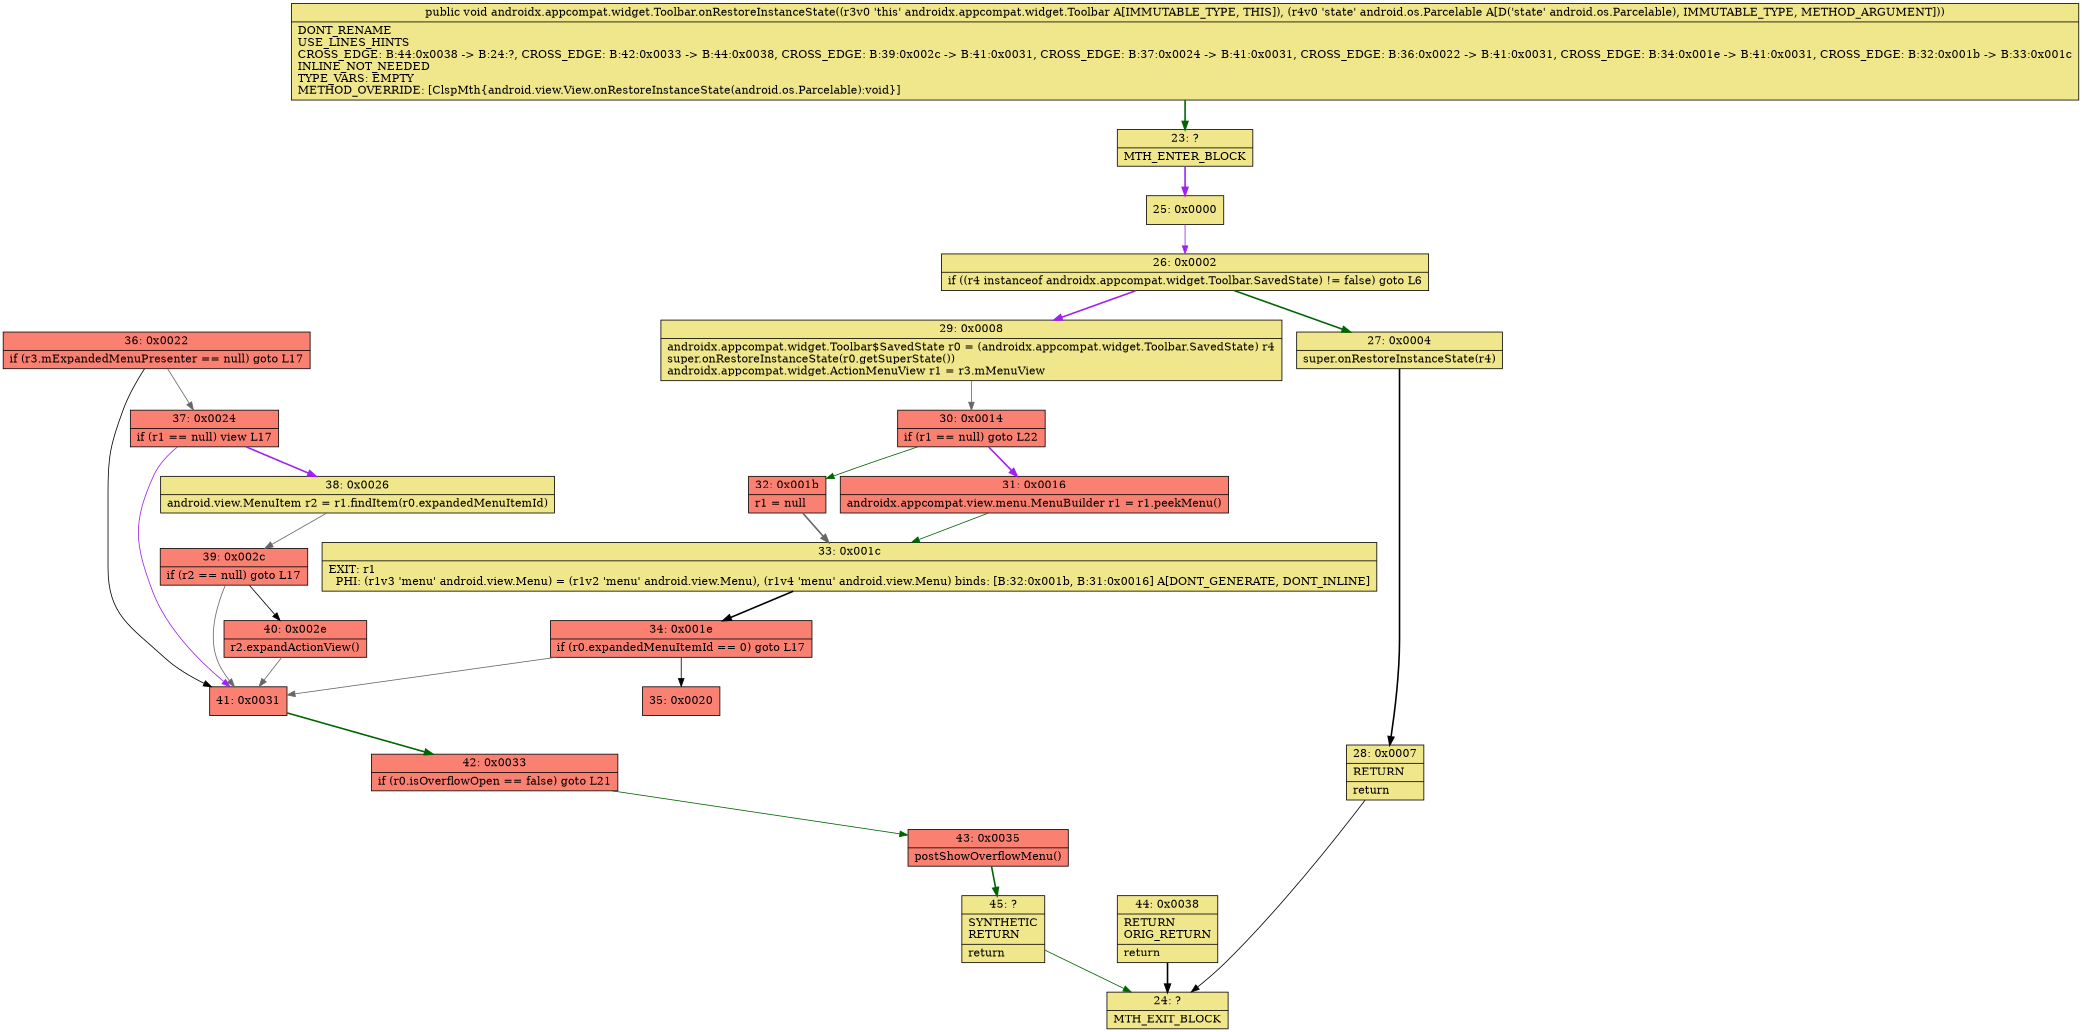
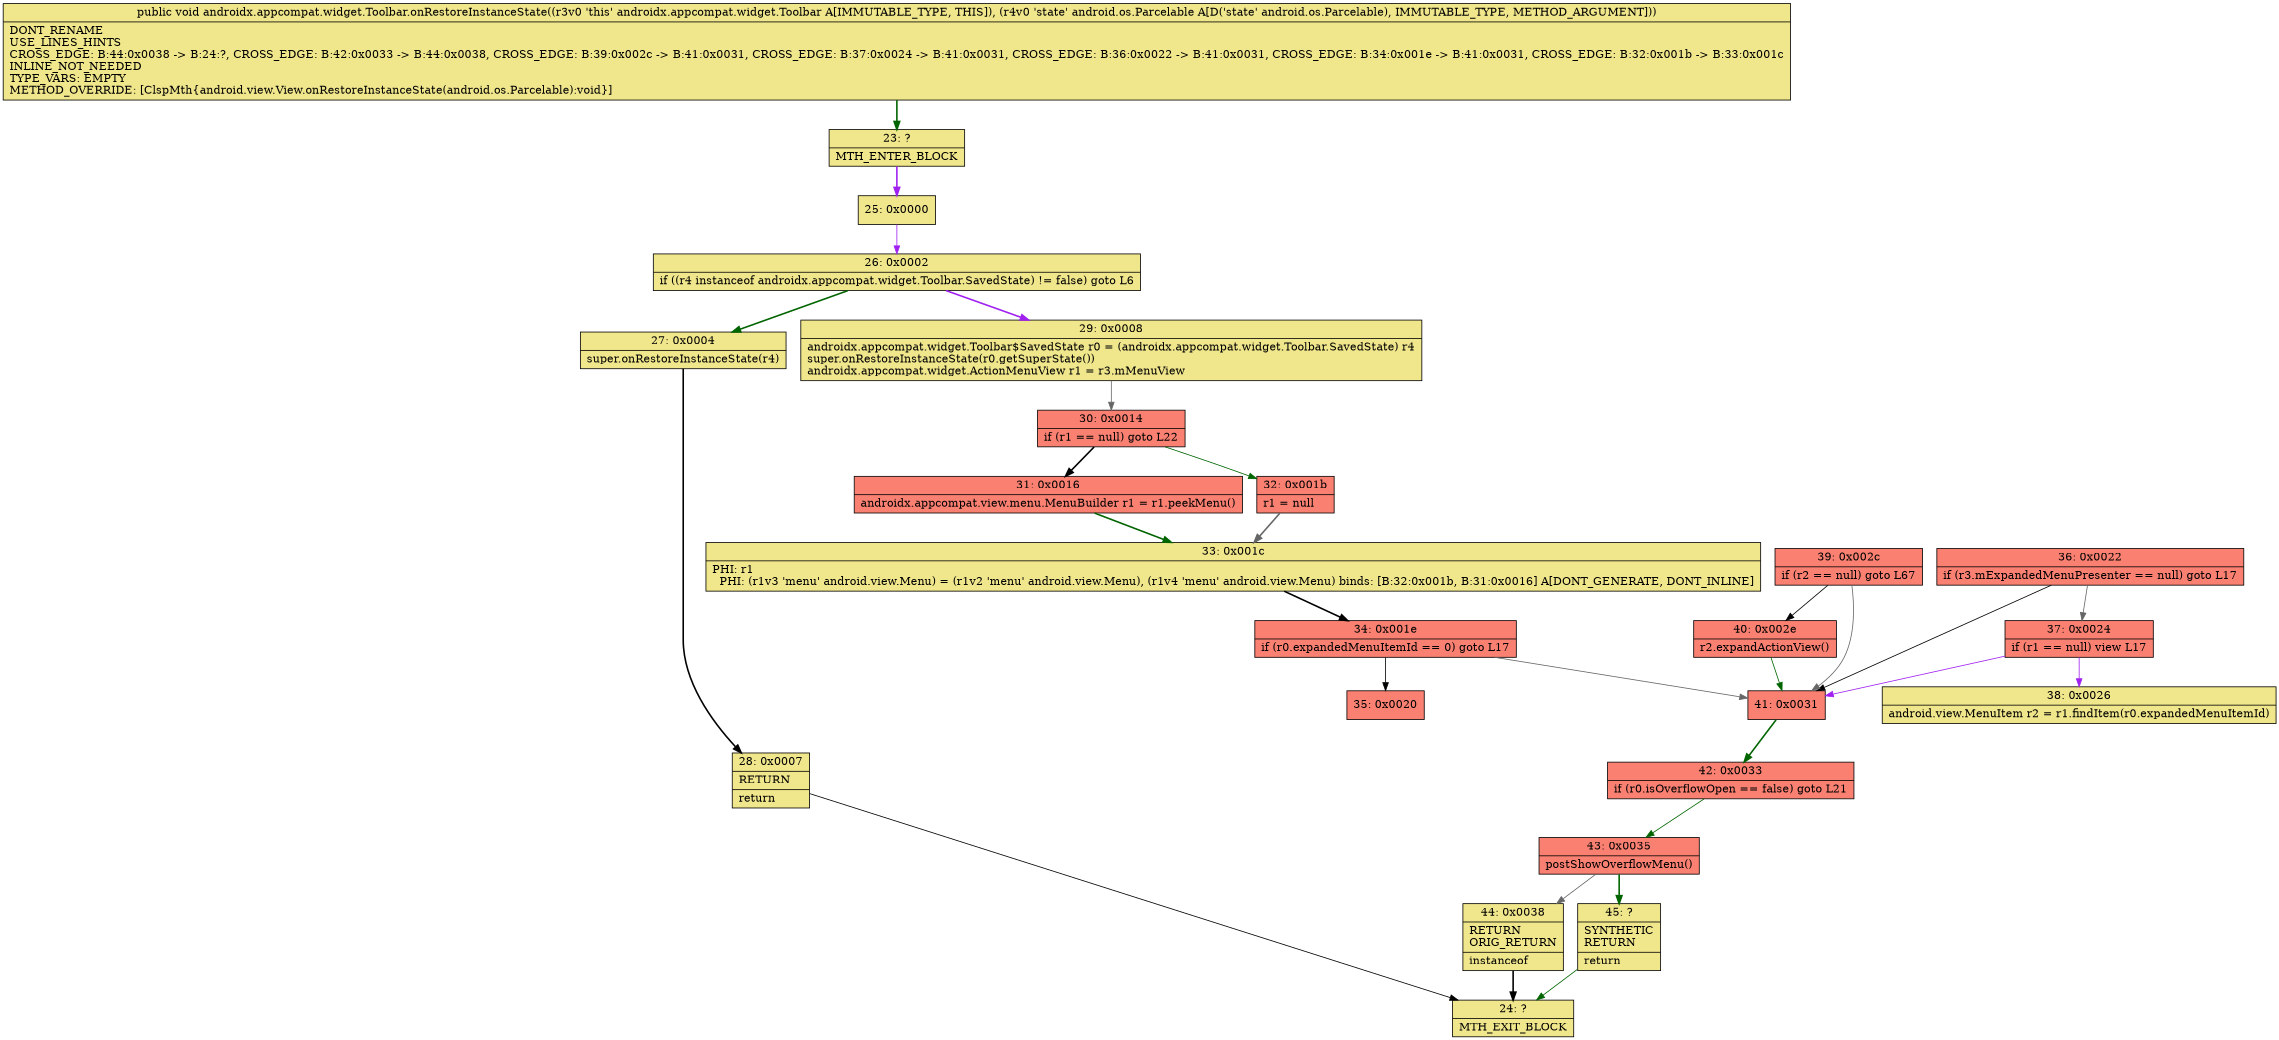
edge "30: 0x0014" -> "31: 0x0016": color purple -> black
edge "37: 0x0024" -> "38: 0x0026": style bold -> solid
edge "31: 0x0016" -> "33: 0x001c": style solid -> bold
edge "38: 0x0026" -> "39: 0x002c": removed
node "33: 0x001c": text "EXIT: r1" -> "PHI: r1"
node "39: 0x002c": text "if (r2 == null) goto L17" -> "if (r2 == null) goto L67"
edge "40: 0x002e" -> "41: 0x0031": color gray40 -> darkgreen
edge "43: 0x0035" -> "44: 0x0038": added
node "44: 0x0038": text "return" -> "instanceof"
